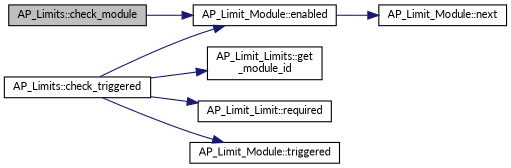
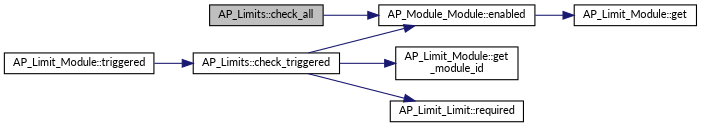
node "AP_Limits::check_module": label "AP_Limits::check_module" -> "AP_Limits::check_all"
node "AP_Limit_Module::enabled": label "AP_Limit_Module::enabled" -> "AP_Module_Module::enabled"
node "AP_Limit_Module::next": label "AP_Limit_Module::next" -> "AP_Limit_Module::get"
node "AP_Limit_Limits::get _module_id": label "AP_Limit_Limits::get _module_id" -> "AP_Limit_Module::get _module_id"
edge "AP_Limits::check_triggered" -> "AP_Limit_Module::triggered": reversed
